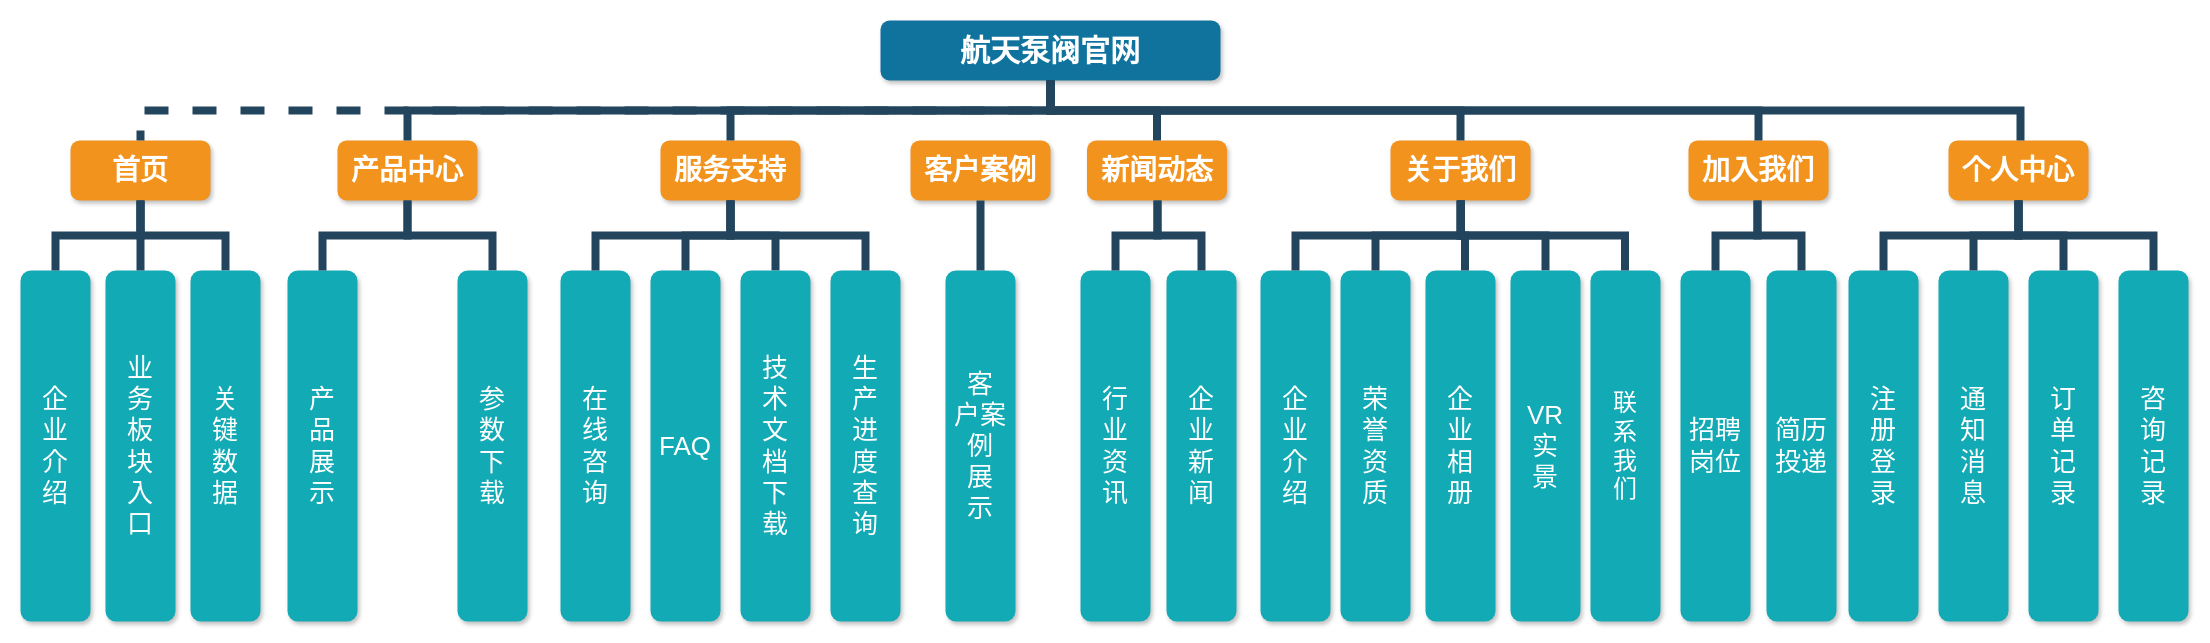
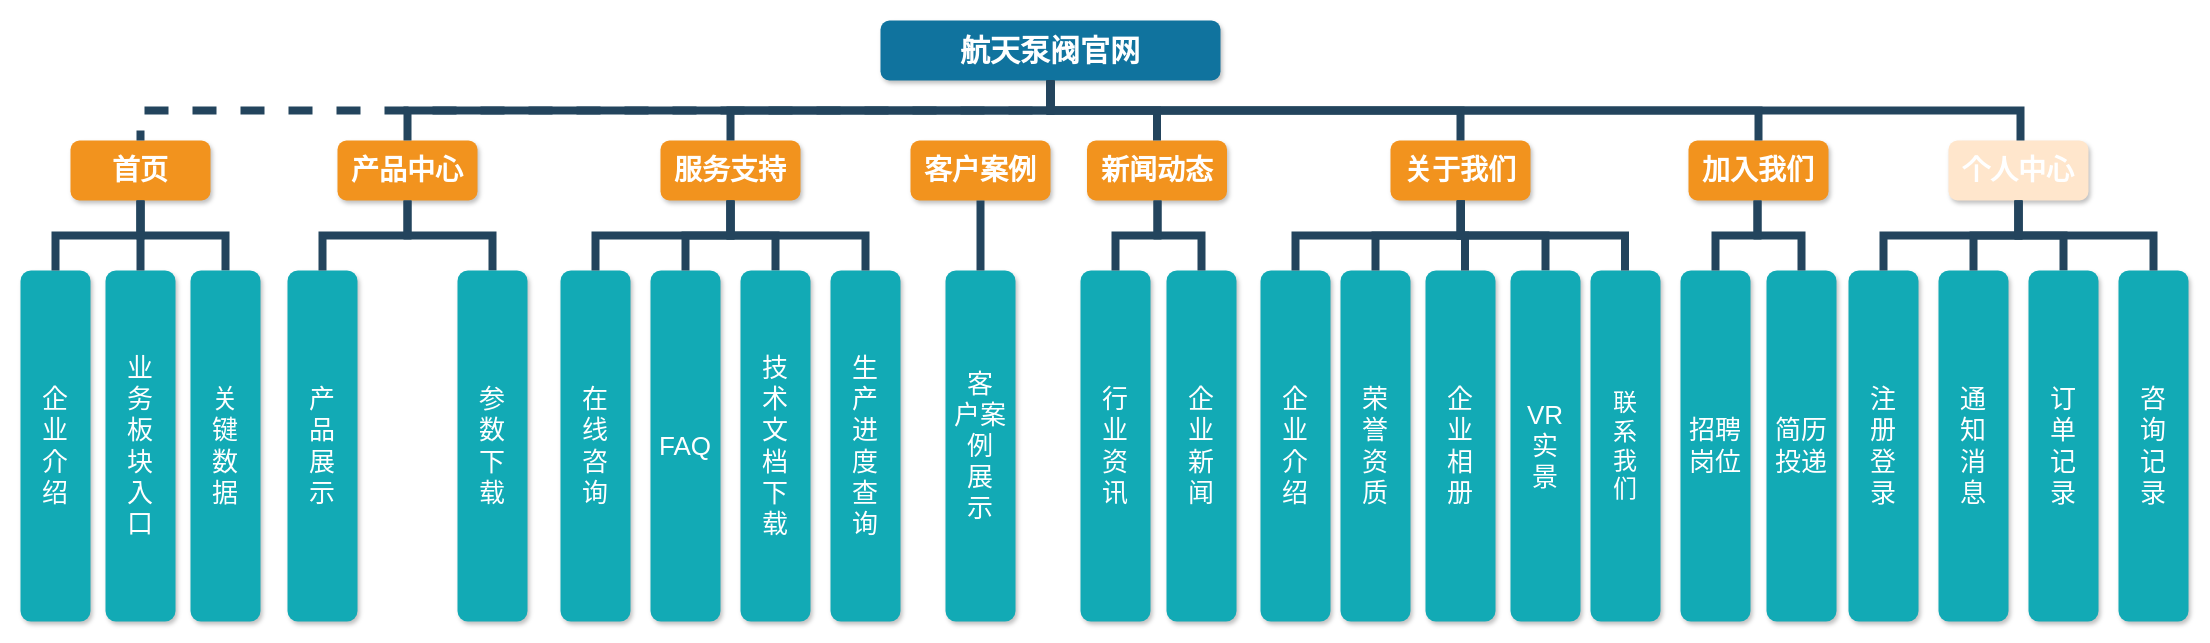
node "个人中心": fillcolor #f2931e -> #ffe6cc
